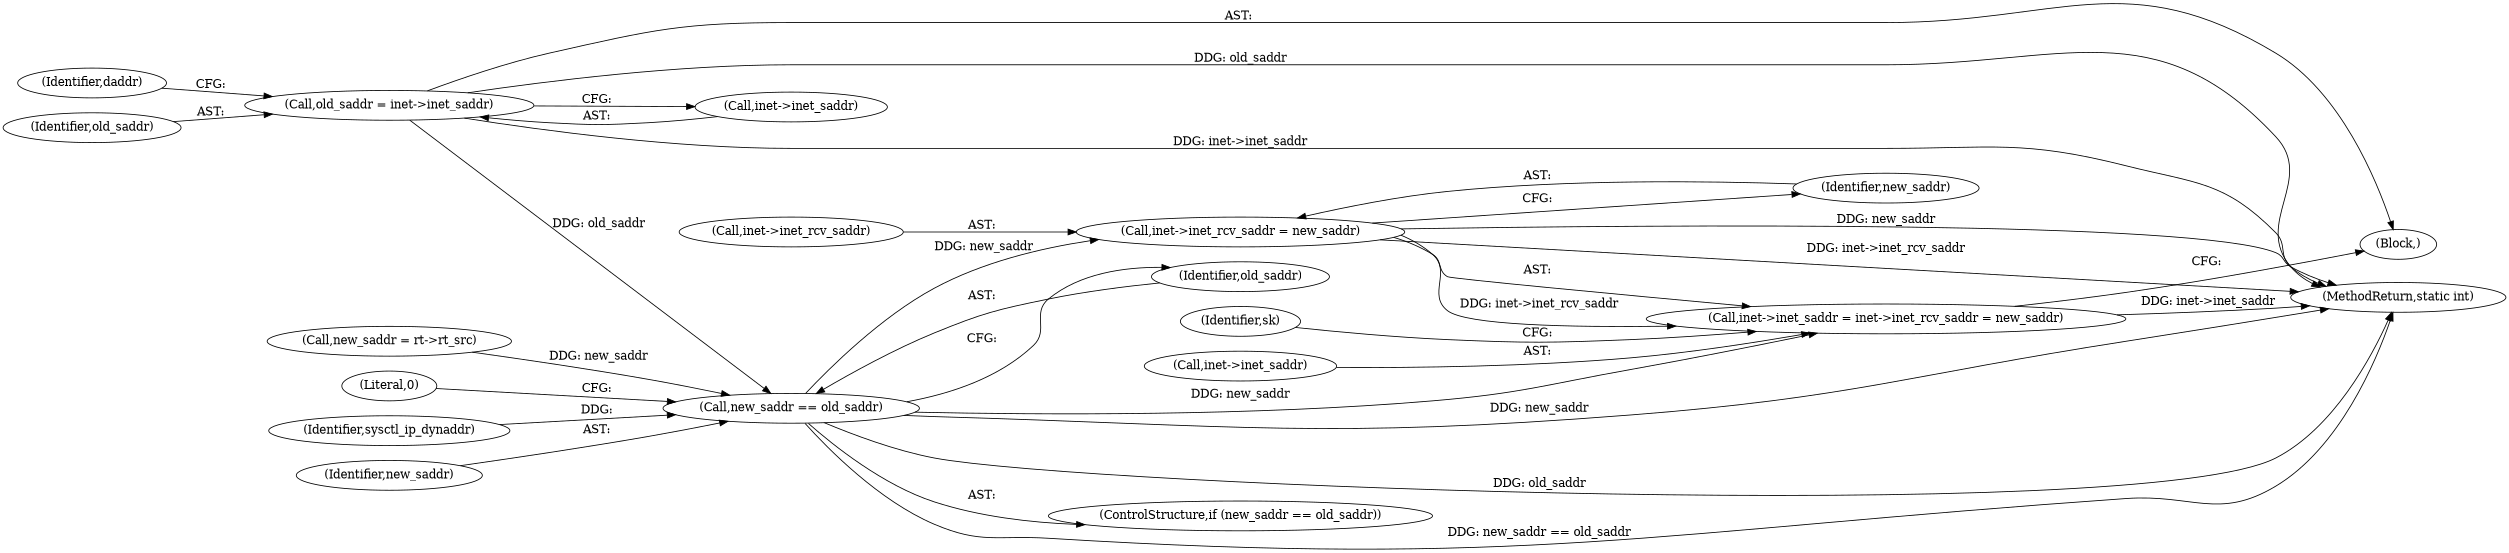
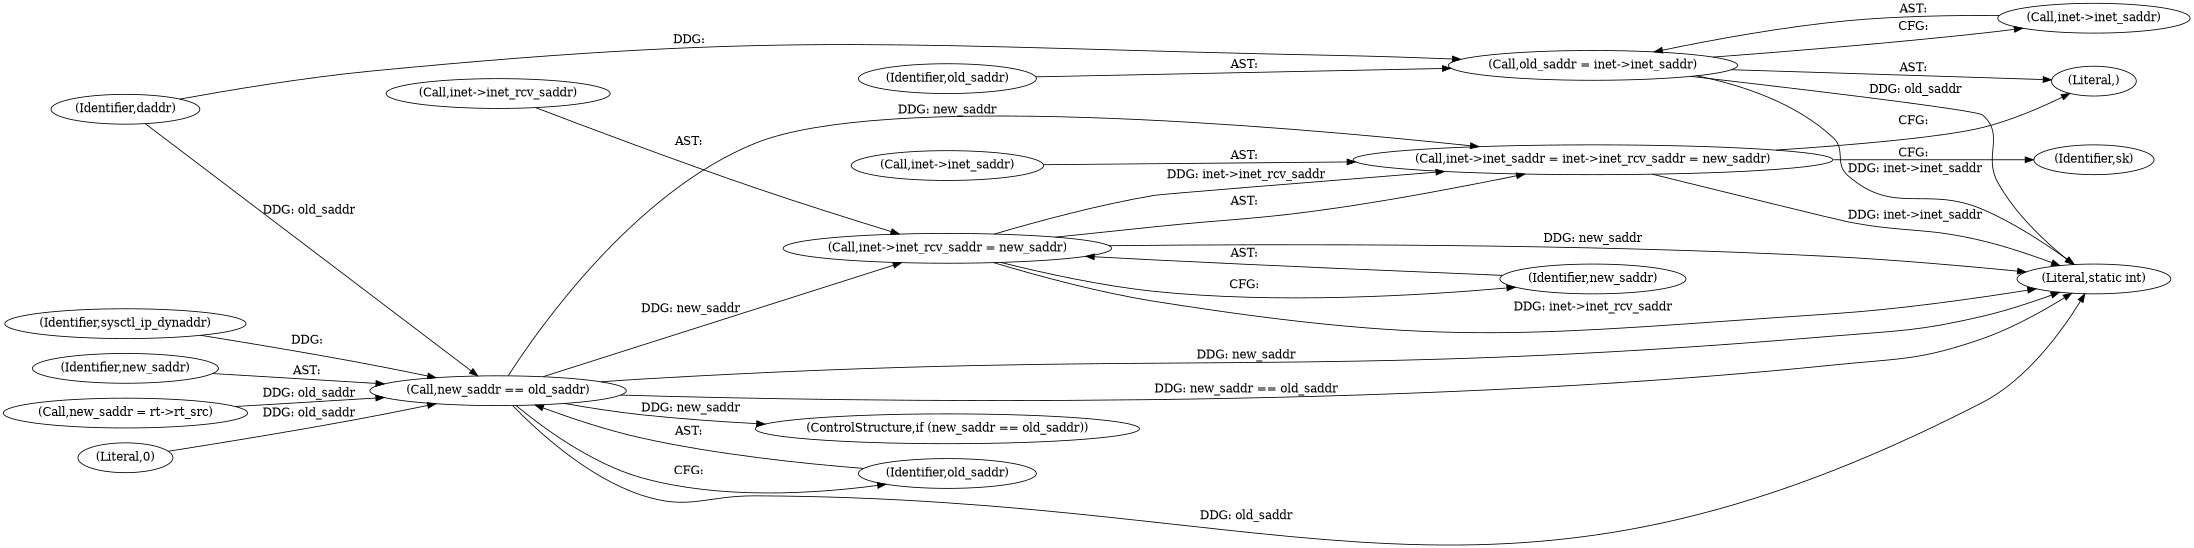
edge "(Identifier,daddr)" -> "(Call,old_saddr = inet->inet_saddr)": label "CFG: " -> "DDG: "
node "(Block,)": label "(Block,)" -> "(Literal,)"
edge "(Call,old_saddr = inet->inet_saddr)" -> "(Call,new_saddr == old_saddr)": now "(Identifier,daddr)" -> "(Call,new_saddr == old_saddr)"
node "(MethodReturn,static int)": label "(MethodReturn,static int)" -> "(Literal,static int)"
edge "(Identifier,sk)" -> "(Call,inet->inet_saddr = inet->inet_rcv_saddr = new_saddr)": reversed
edge "(Call,new_saddr = rt->rt_src)" -> "(Call,new_saddr == old_saddr)": label "DDG: new_saddr" -> "DDG: old_saddr"
edge "(Literal,0)" -> "(Call,new_saddr == old_saddr)": label "CFG: " -> "DDG: old_saddr"
edge "(Call,new_saddr == old_saddr)" -> "(ControlStructure,if (new_saddr == old_saddr))": label "AST: " -> "DDG: new_saddr"
